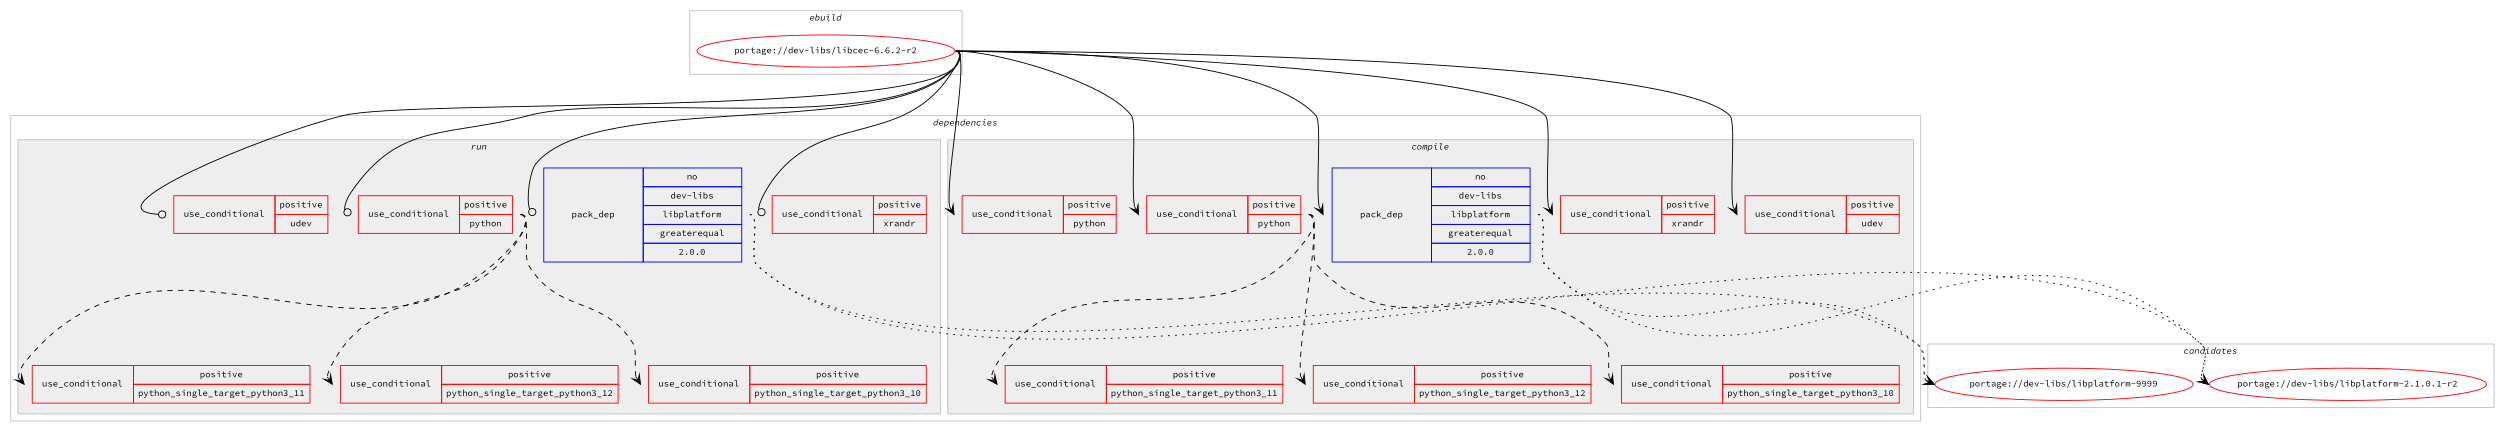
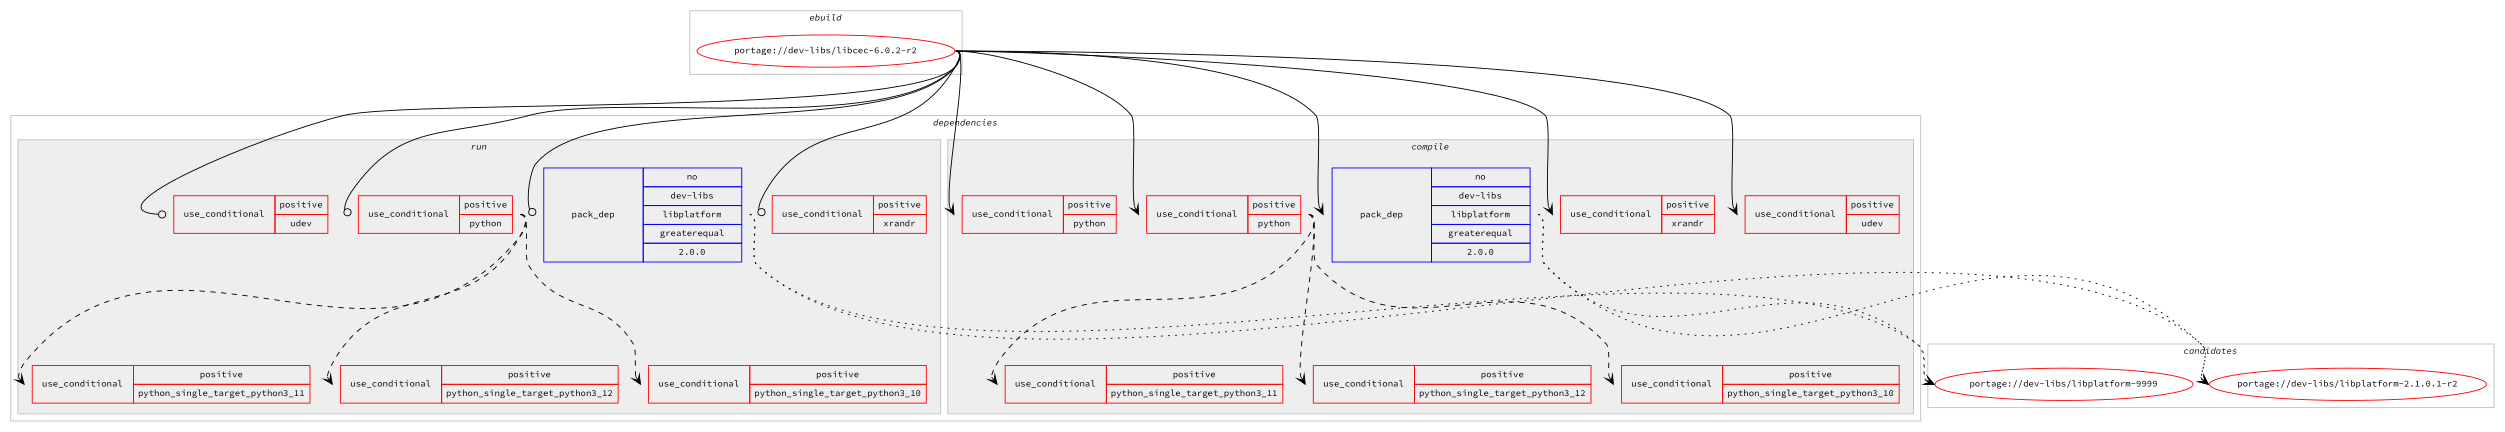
node "portage://dev-libs/libcec-6.6.2-r2": label "portage://dev-libs/libcec-6.6.2-r2" -> "portage://dev-libs/libcec-6.0.2-r2"
